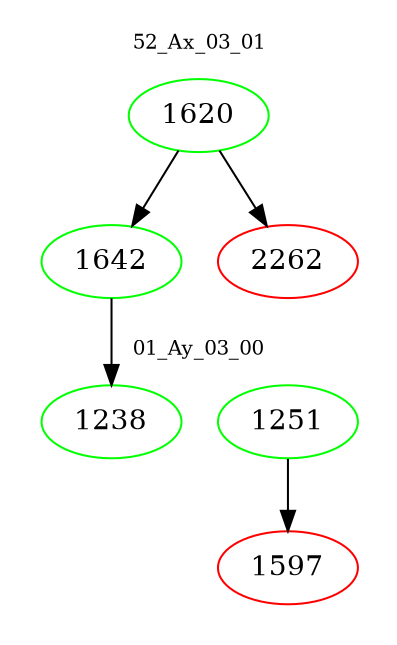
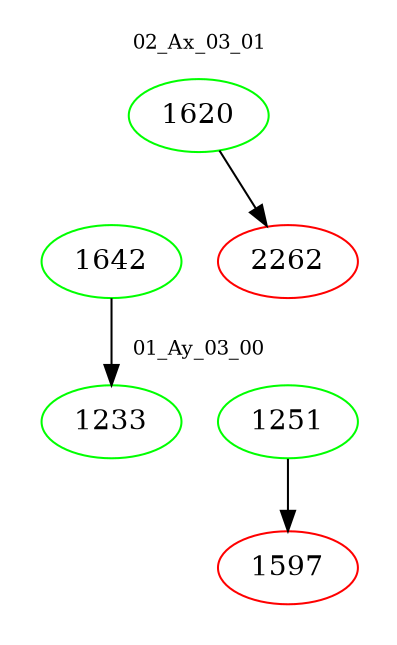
cluster "52_Ax_03_01": label "52_Ax_03_01" -> "02_Ax_03_01"
edge "1620" -> "1642": removed
node "1238": label "1238" -> "1233"
